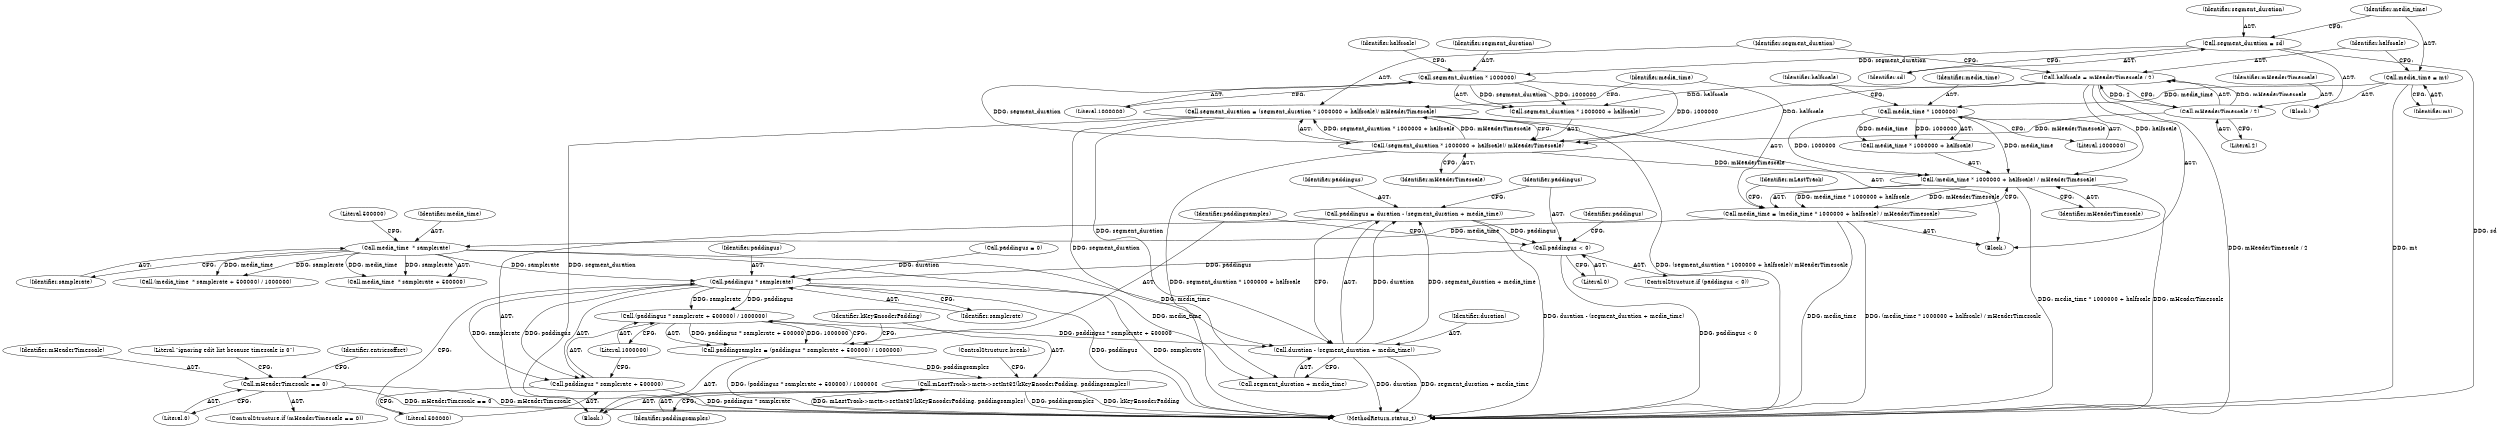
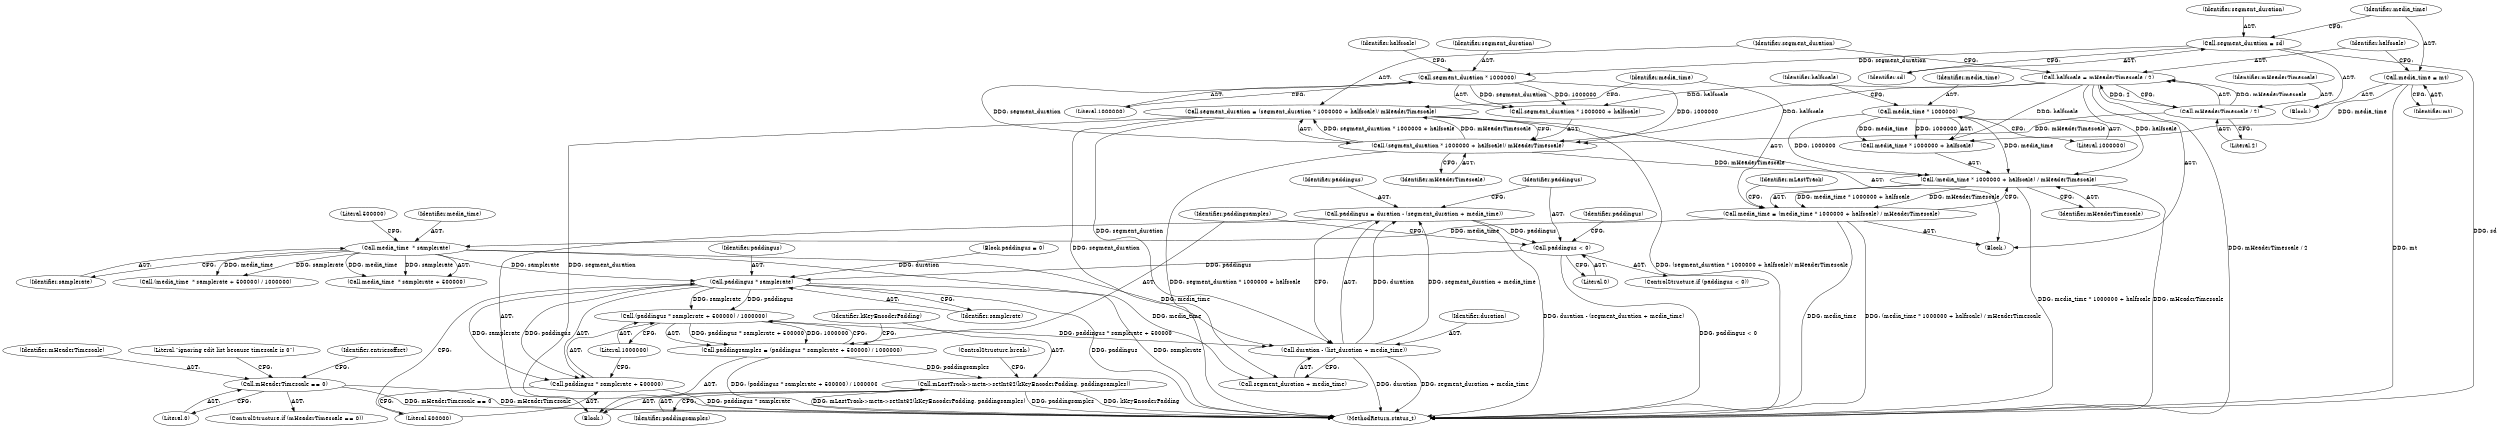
edge "(Call,media_time = mt)" -> "(Call,media_time * 1000000)": now "(Call,media_time = mt)" -> "(Call,media_time * 1000000 + halfscale)"
edge "(Call,halfscale = mHeaderTimescale / 2)" -> "(Call,media_time * 1000000 + halfscale)": added, label "DDG: halfscale"
node "(Call,paddingus = 0)": label "(Call,paddingus = 0)" -> "(Block,paddingus = 0)"
node "(Call,duration - (segment_duration + media_time))": label "(Call,duration - (segment_duration + media_time))" -> "(Call,duration - (list_duration + media_time))"
